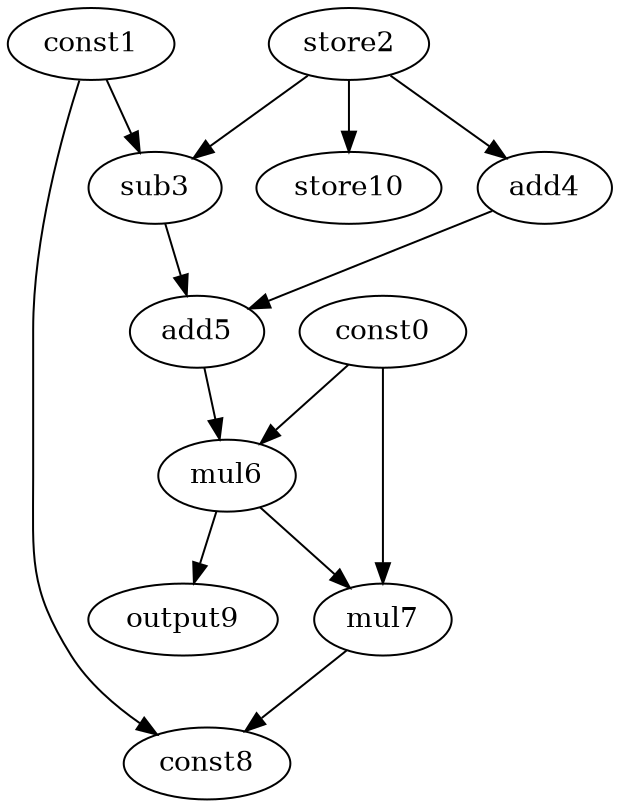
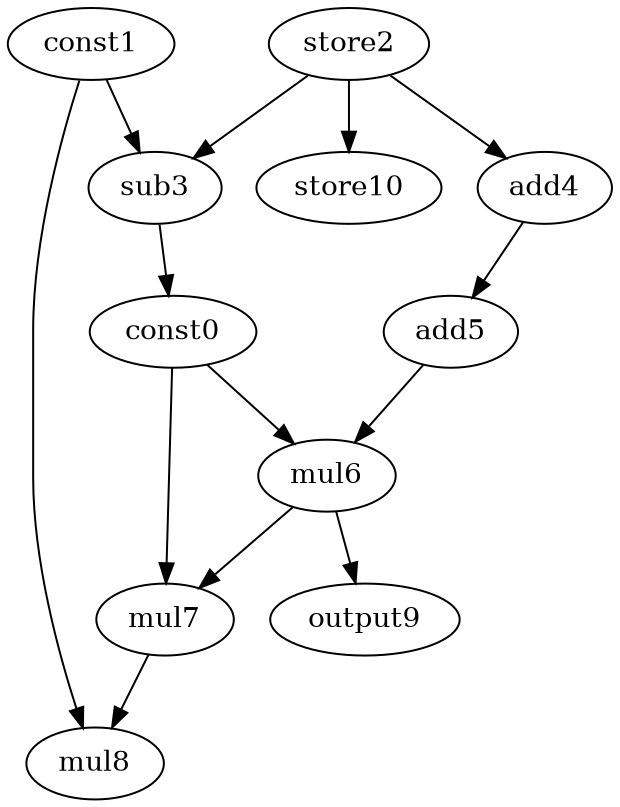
edge "sub3" -> "add5": now "sub3" -> "const0"
node "const8": label "const8" -> "mul8"
